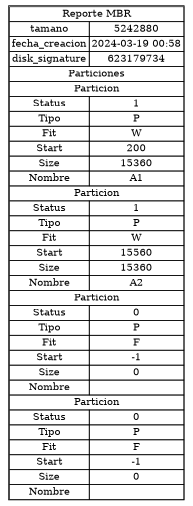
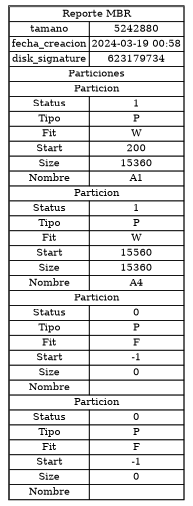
node "Reporte MBR": text "A2" -> "A4"
